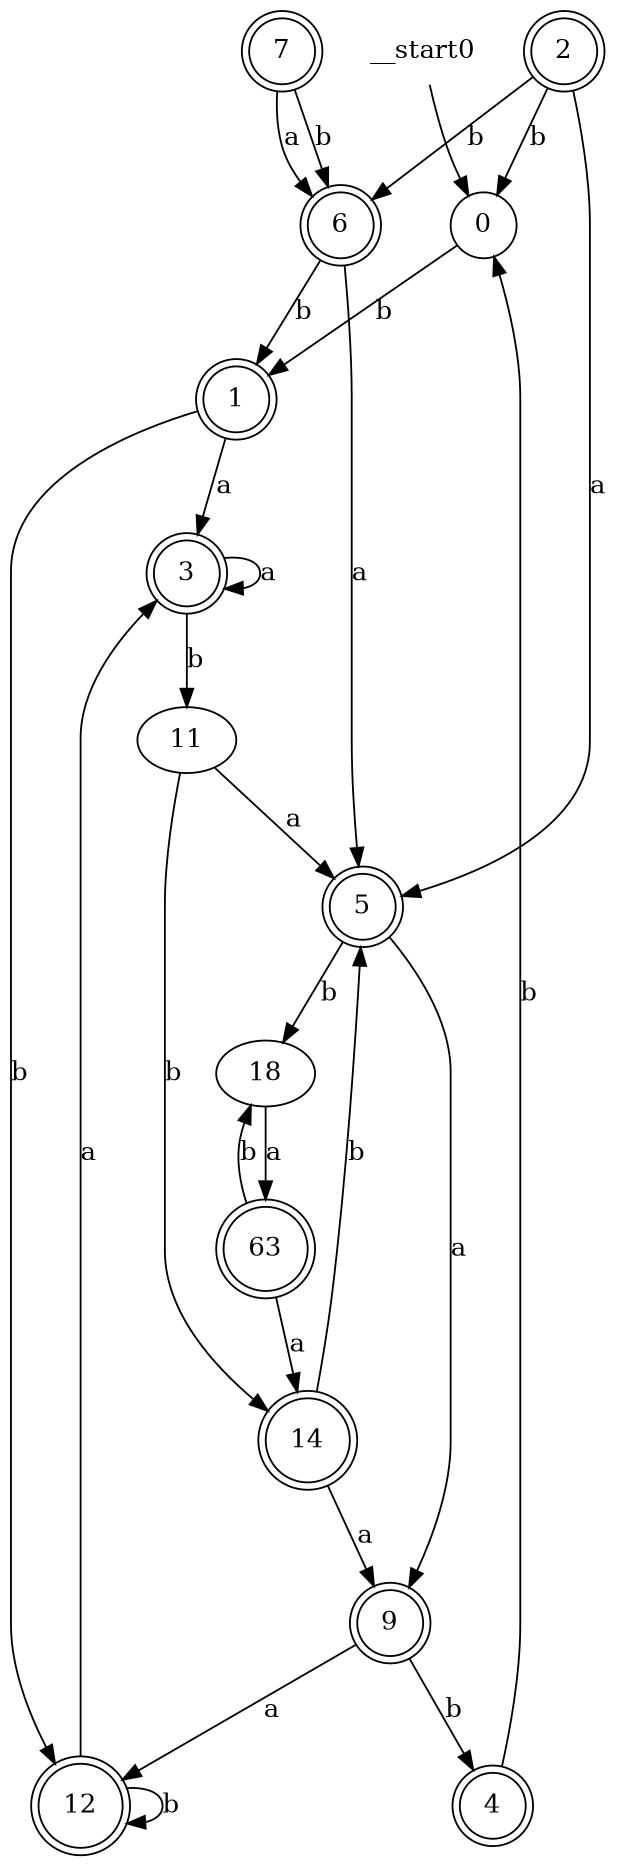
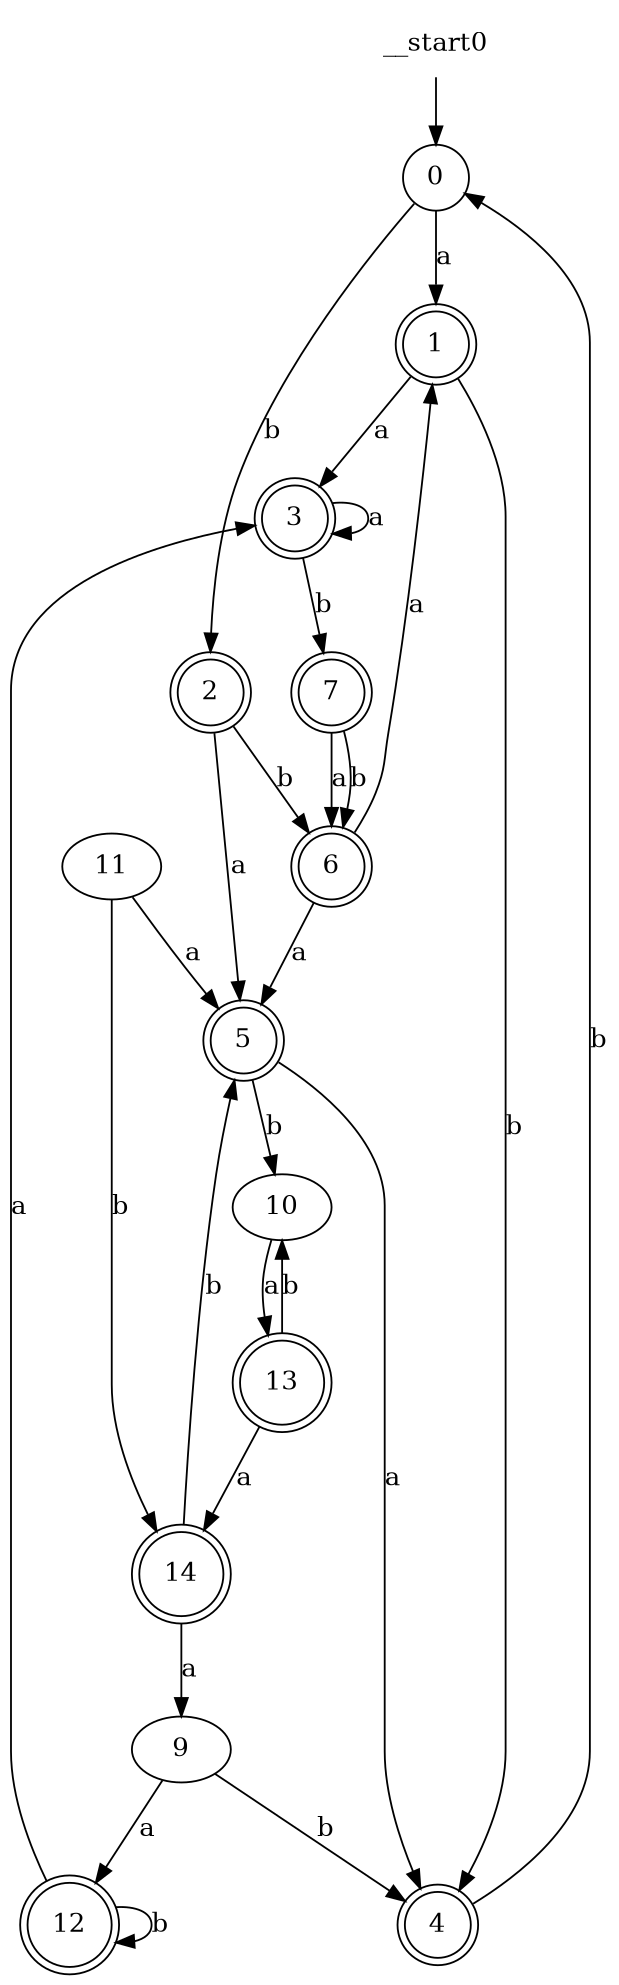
edge "2" -> "0": reversed
edge "6" -> "1": label "b" -> "a"
edge "0" -> "1": label "b" -> "a"
edge "3" -> "11": now "3" -> "7"
edge "1" -> "12": now "1" -> "4"
node "18": label "18" -> "10"
node "63": label "63" -> "13"
edge "5" -> "9": now "5" -> "4"
node "9": shape doublecircle -> ellipse
